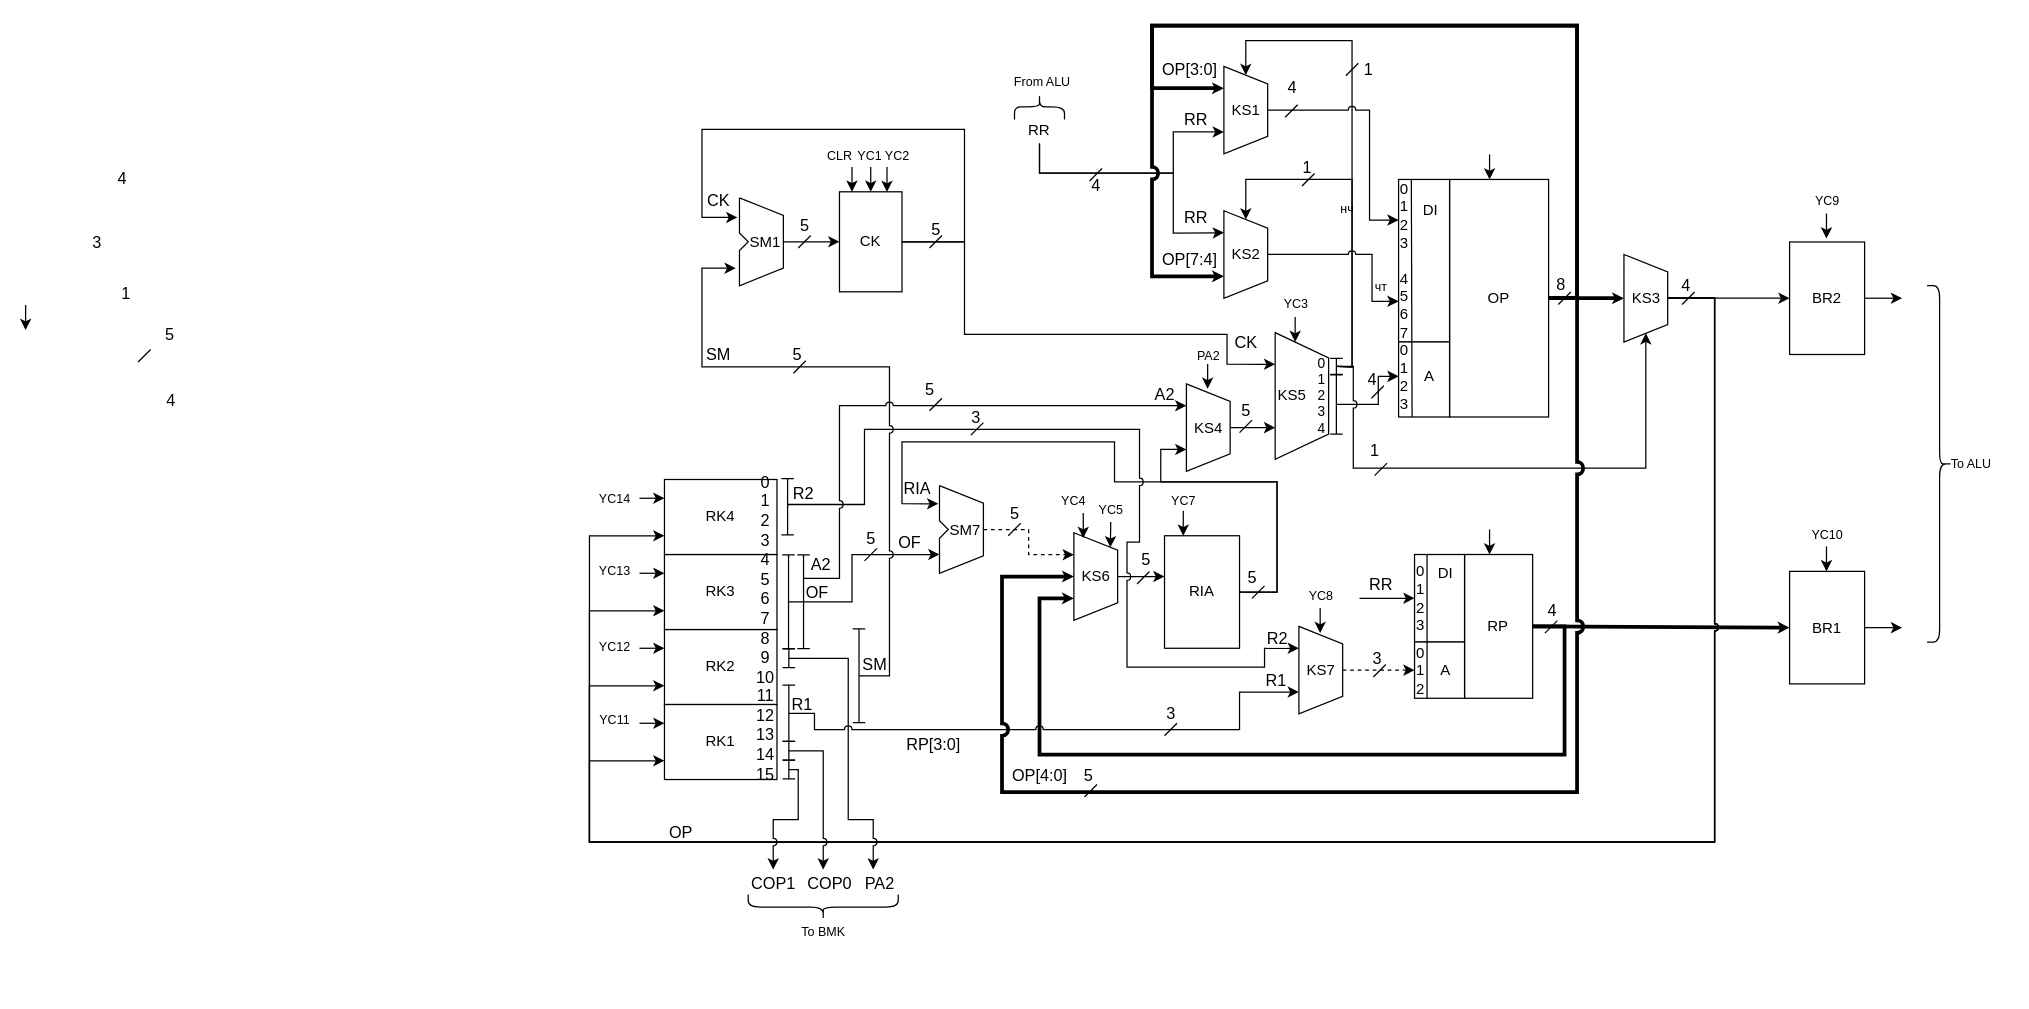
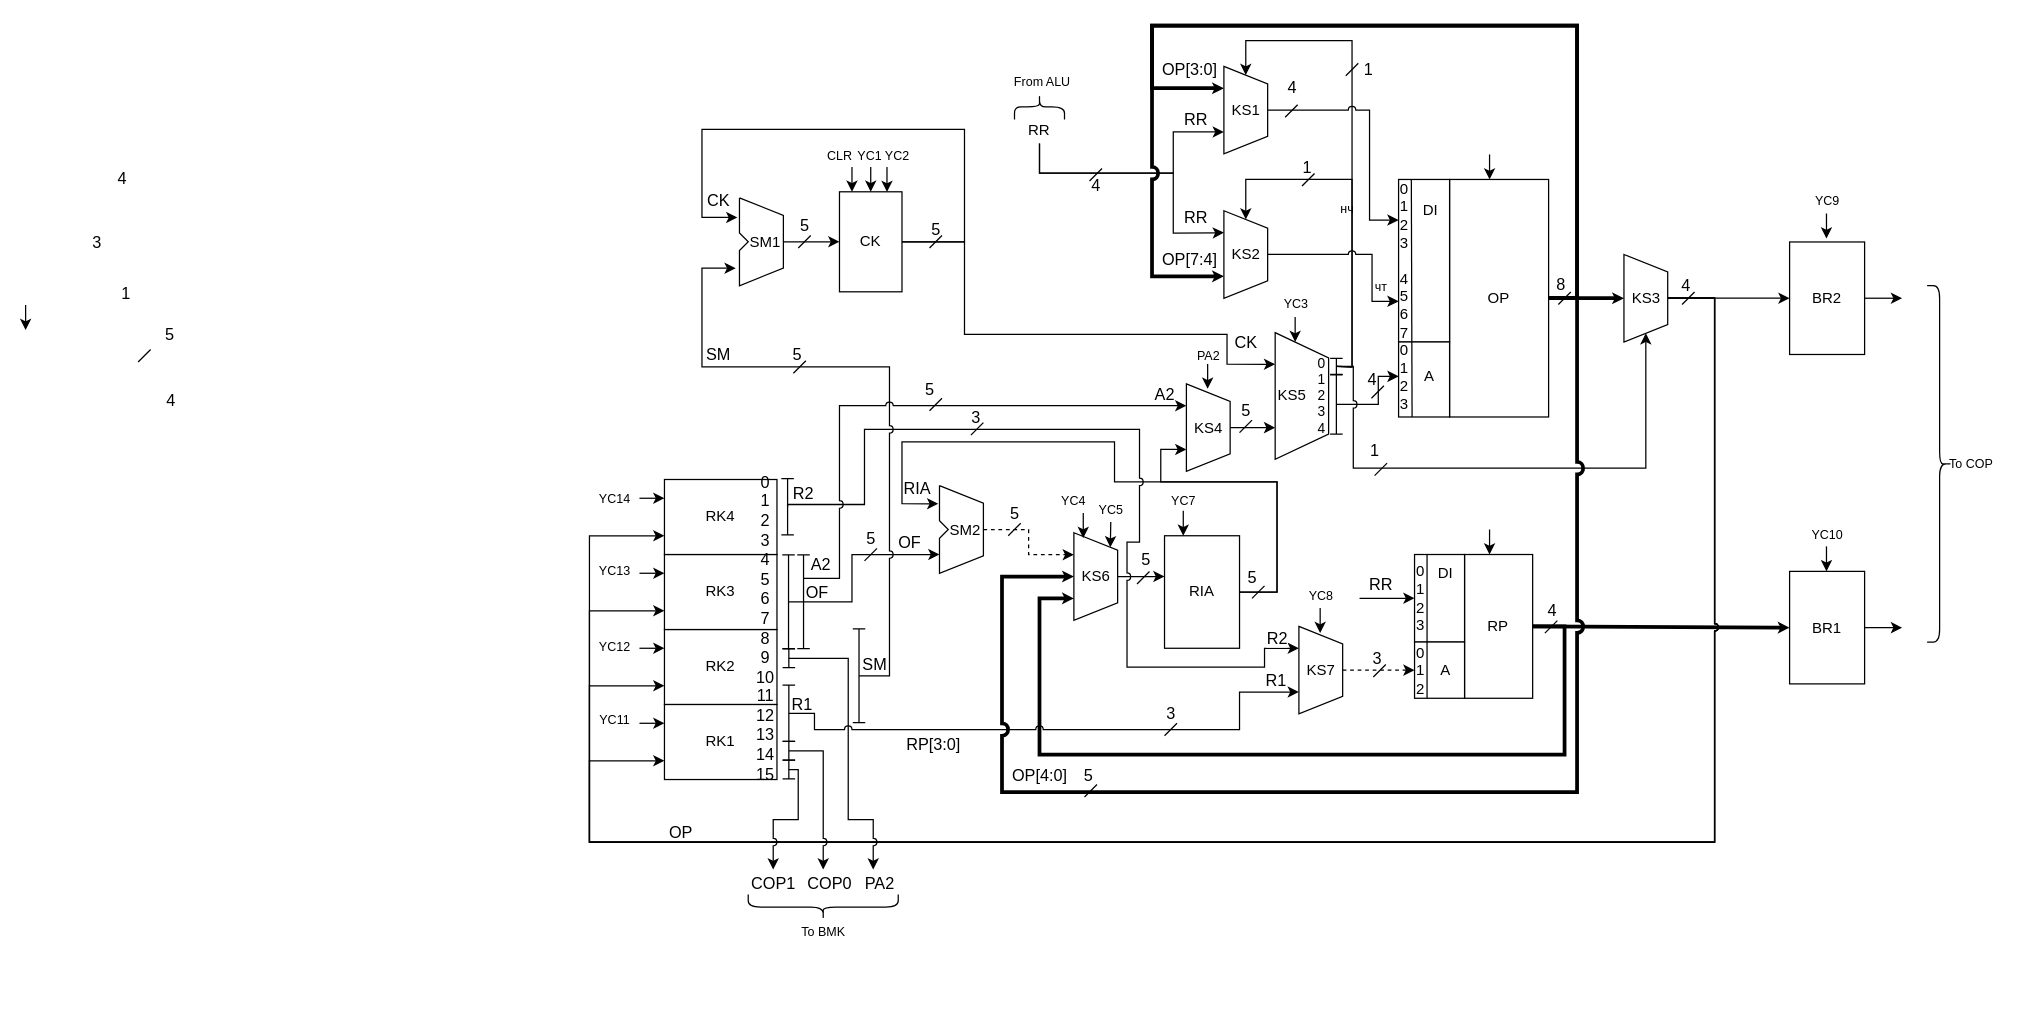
node "To ALU": label "To ALU" -> "To COP"
node "SM7": label "SM7" -> "SM2"
